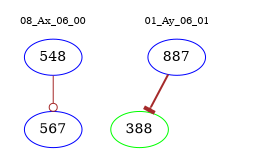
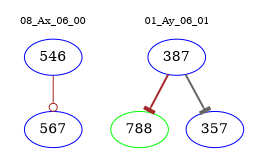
node "548": label "548" -> "546"
node "887": label "887" -> "387"
node "388": label "388" -> "788"
node "357": added
